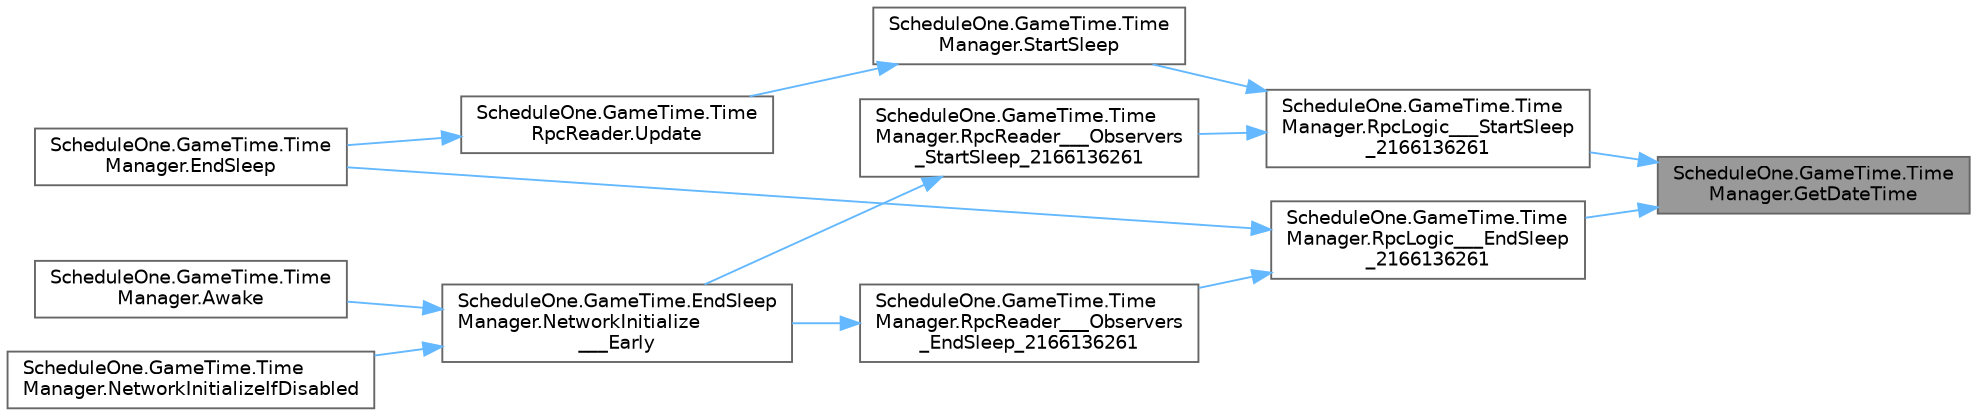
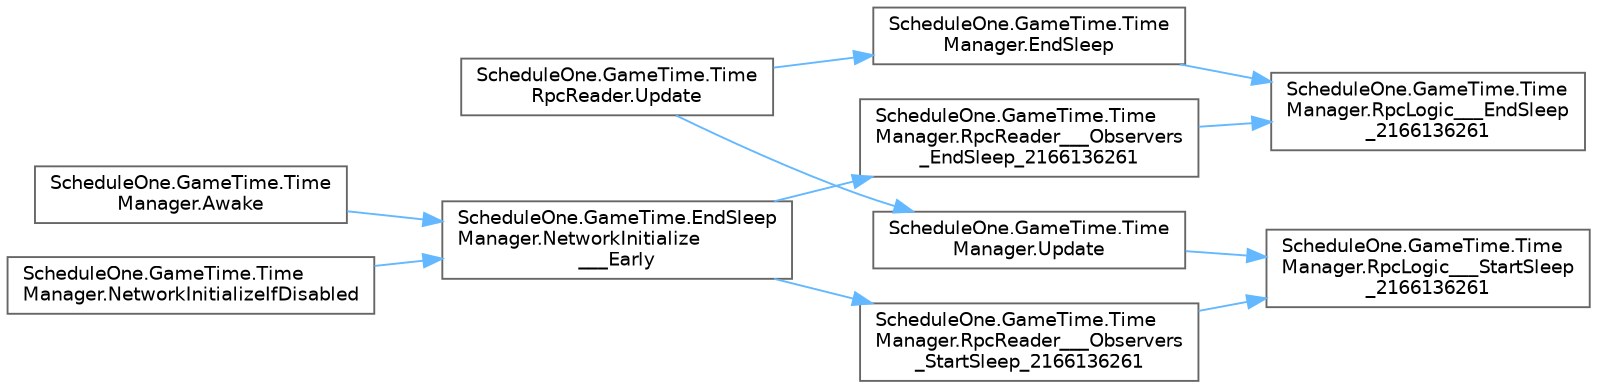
node "ScheduleOne.GameTime.Time Manager.StartSleep": label "ScheduleOne.GameTime.Time Manager.StartSleep" -> "ScheduleOne.GameTime.Time Manager.Update"
edge "ScheduleOne.GameTime.Time Manager.EndSleep" -> "ScheduleOne.GameTime.Time RpcReader.Update": reversed
node "ScheduleOne.GameTime.Time Manager.GetDateTime": removed
